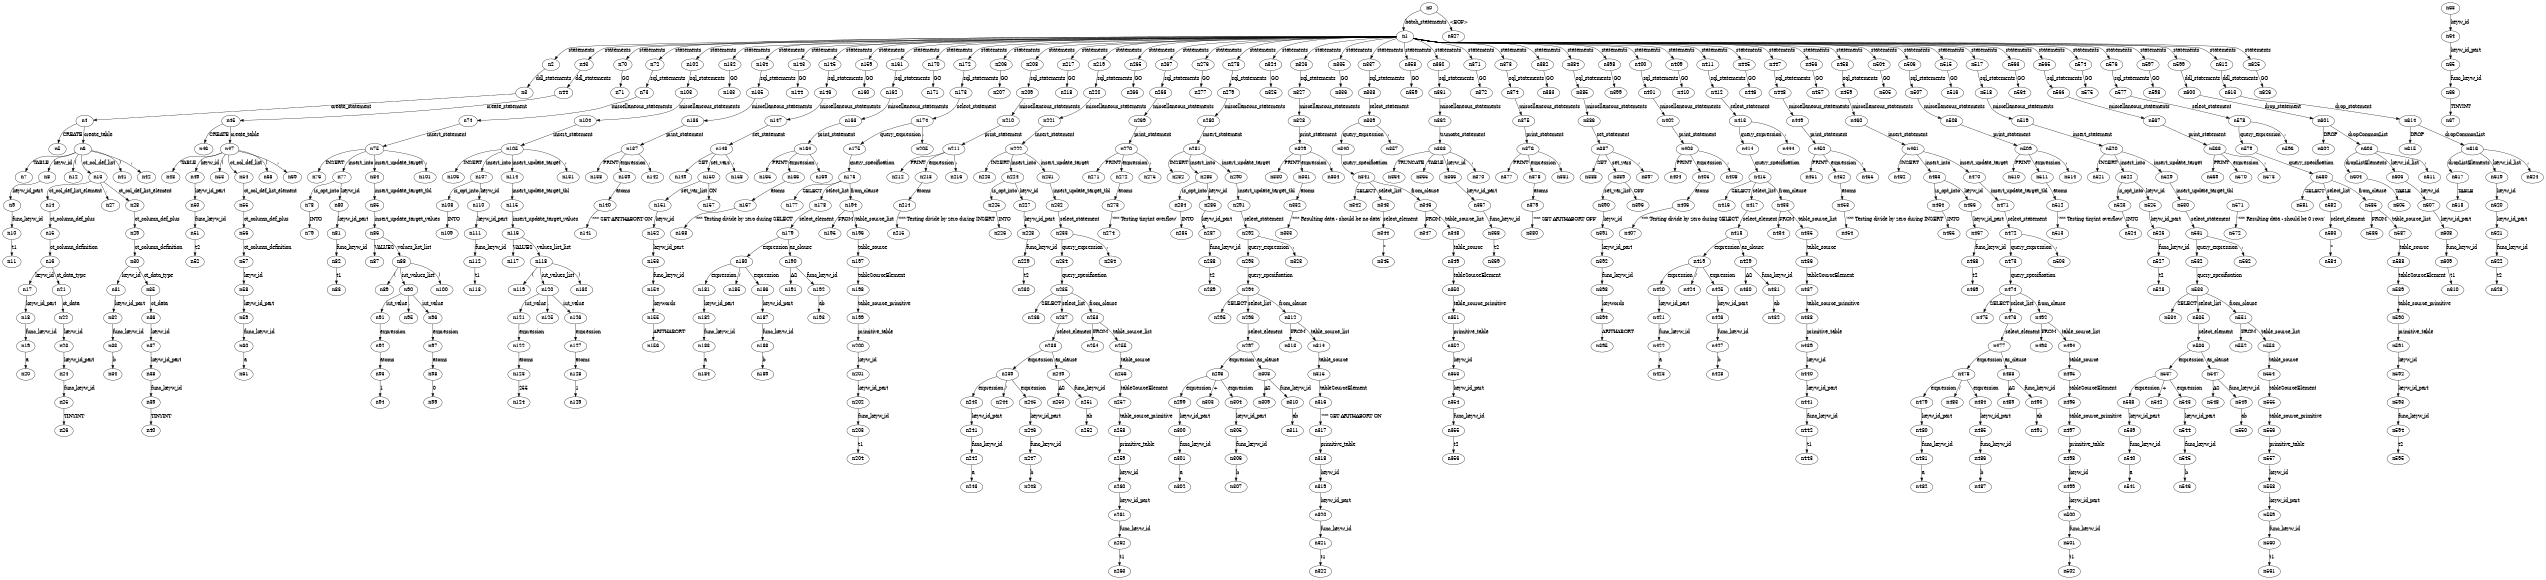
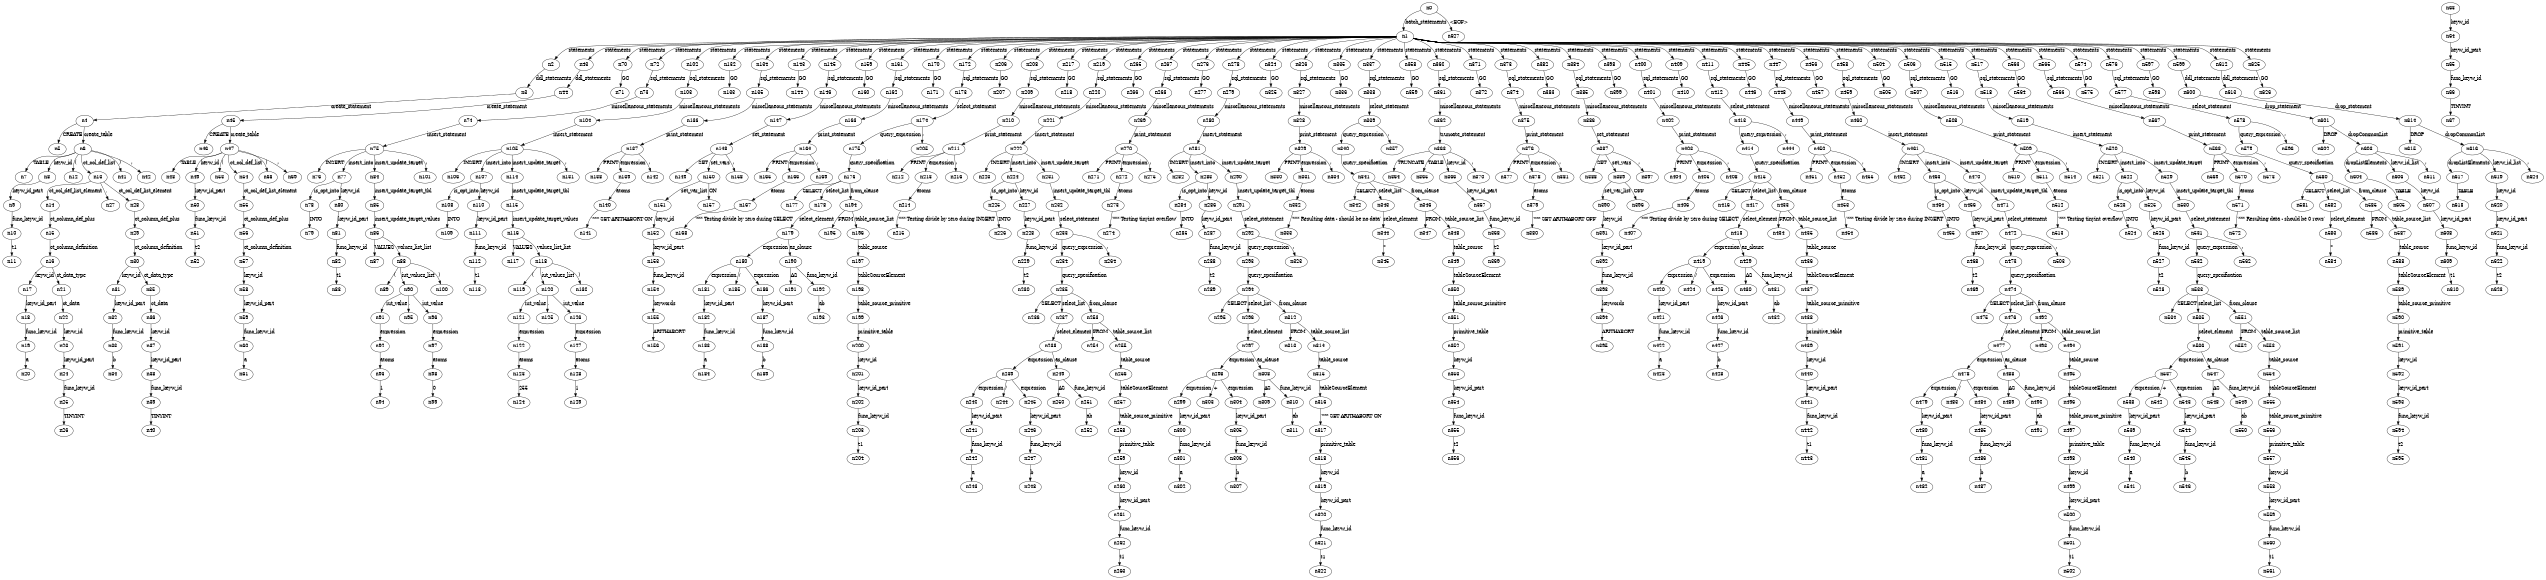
edge "n570" -> "n571": added, label "atoms"
